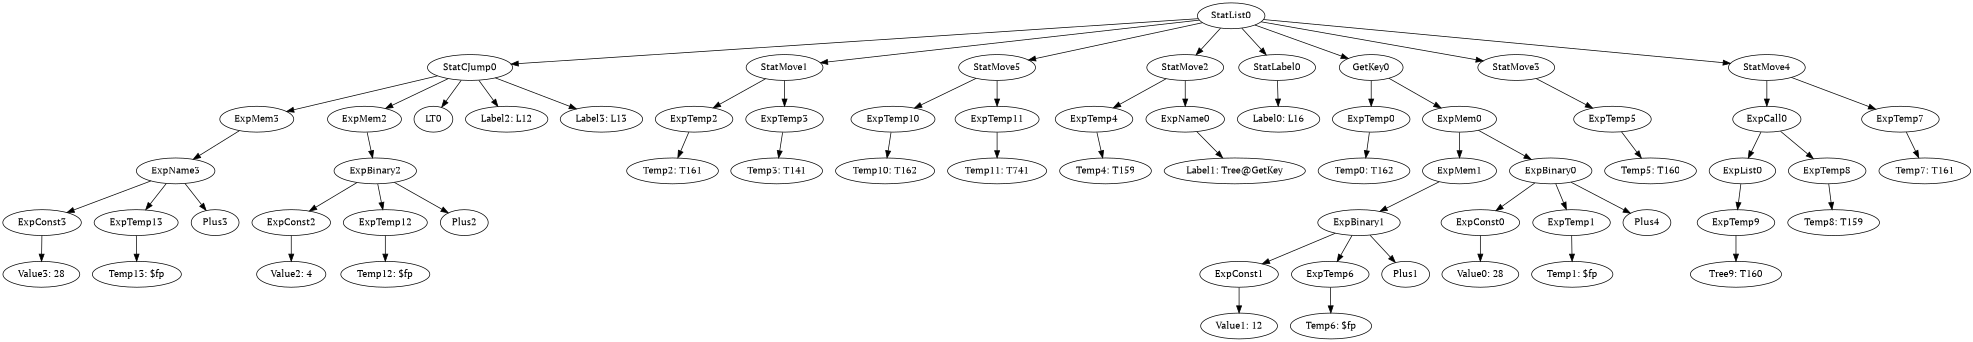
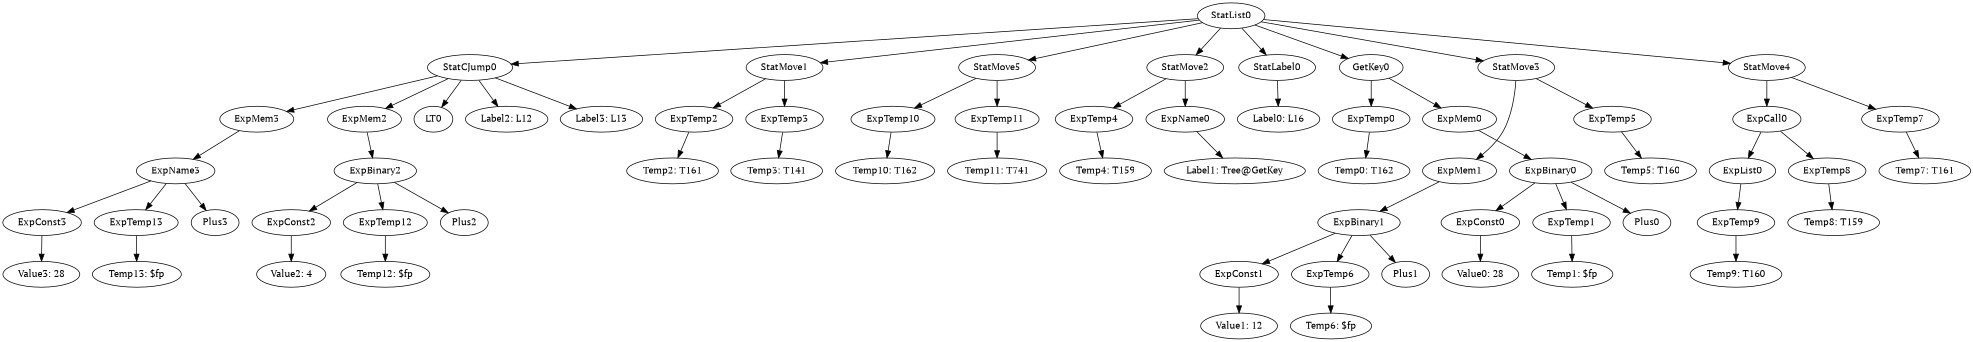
edge "ExpMem0" -> "ExpMem1": now "StatMove3" -> "ExpMem1"
node "Plus4": label "Plus4" -> "Plus0"
node "Tree9: T160": label "Tree9: T160" -> "Temp9: T160"
